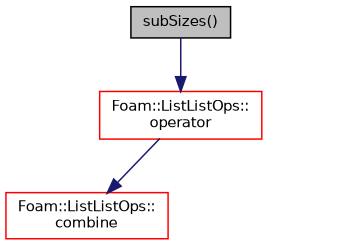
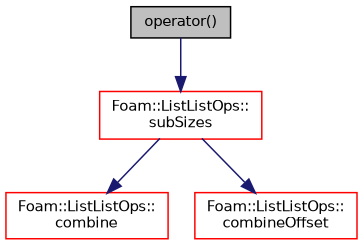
node "subSizes()": label "subSizes()" -> "operator()"
node "Foam::ListListOps:: operator": label "Foam::ListListOps:: operator" -> "Foam::ListListOps:: subSizes"
node "Foam::ListListOps:: combineOffset": added
